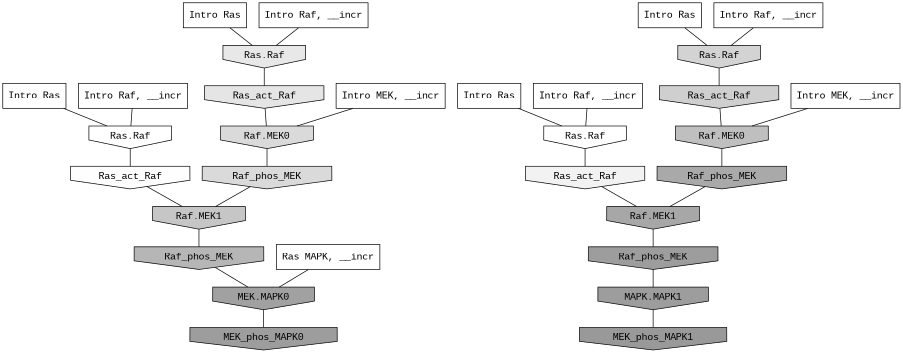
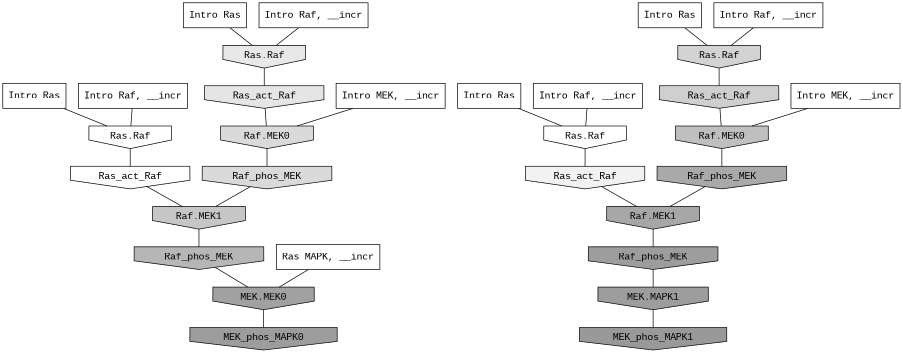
node "MEK.MAPK0": label "MEK.MAPK0" -> "MEK.MEK0"
node "MAPK.MAPK1": label "MAPK.MAPK1" -> "MEK.MAPK1"
